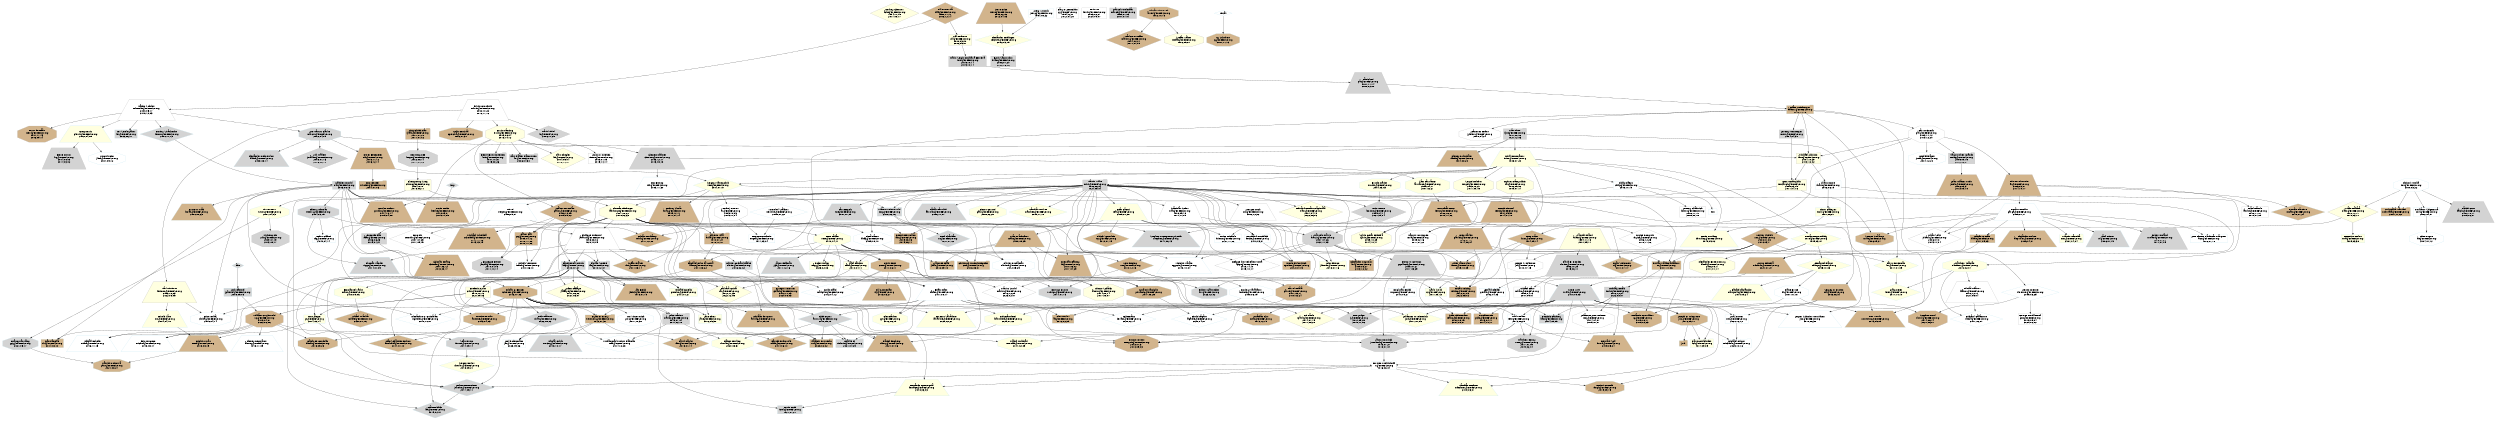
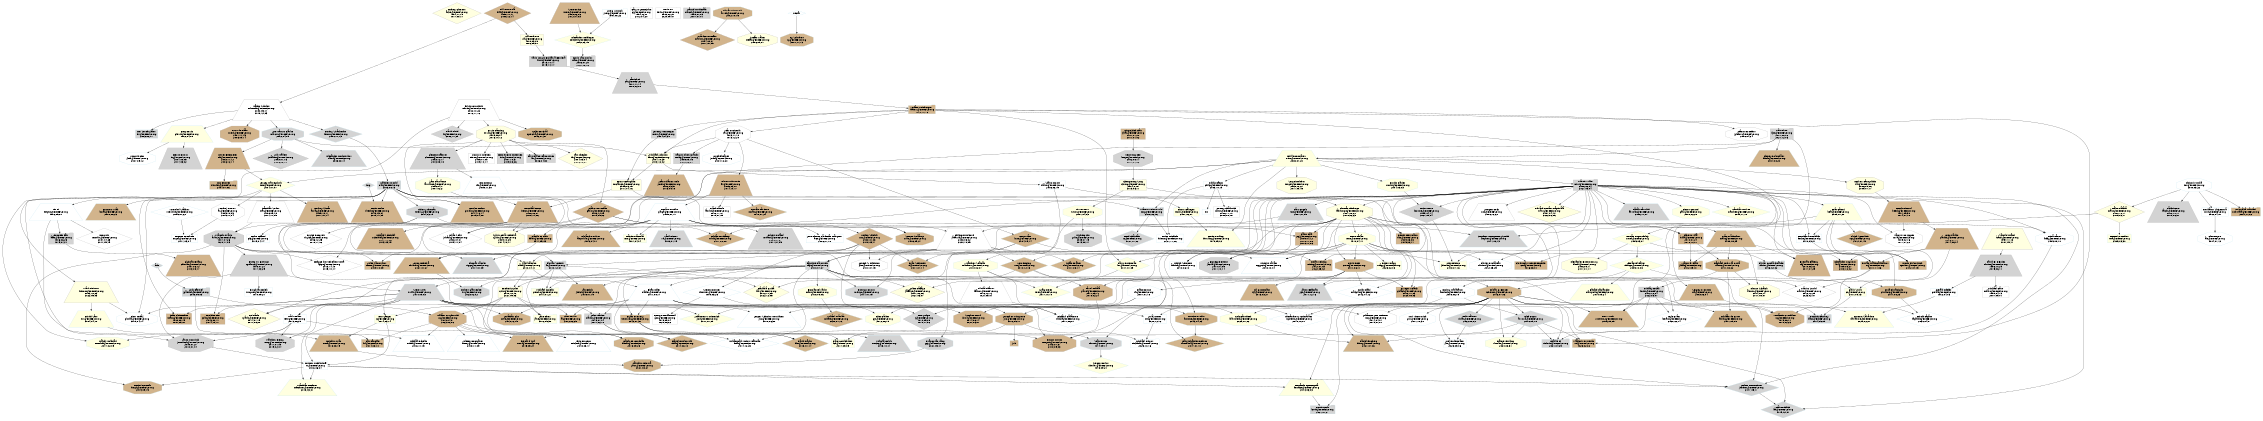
node "Joseph S. Atkinson jsa@FreeBSD.org 2010/07/15": label "Joseph S. Atkinson jsa@FreeBSD.org 2010/07/15" -> "Joseph S. Atkinson jase@FreeBSD.org 2010/07/15"
edge "Chris Rees crees@FreeBSD.org 2011/06/11" -> "Niclas Zeising zeising@FreeBSD.org 2012/07/03 2022/05/02": now "Chris Rees crees@FreeBSD.org 2011/06/11" -> "Jason Helfman jgh@FreeBSD.org 2011/12/16"
node "Grzegorz Kreuzer gblach@FreeBSD.org 2012/11/03 2020/08/03": label "Grzegorz Kreuzer gblach@FreeBSD.org 2012/11/03 2020/08/03" -> "Grzegorz Blach gblach@FreeBSD.org 2012/11/03 2020/08/03"
